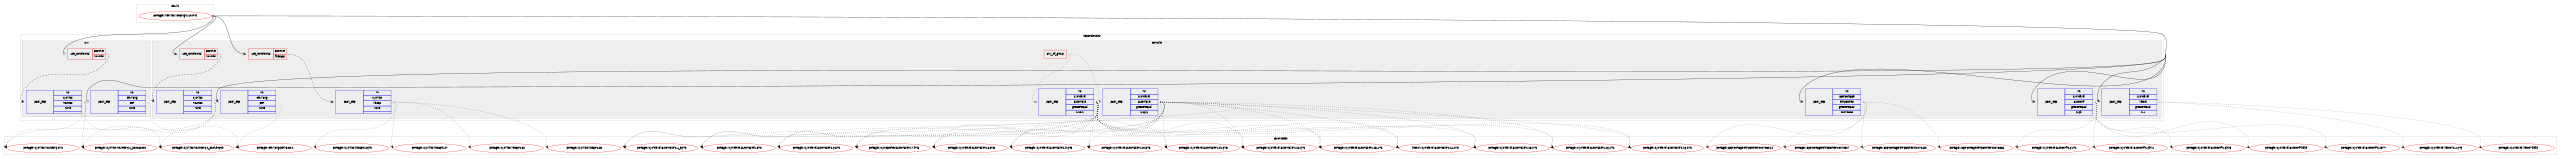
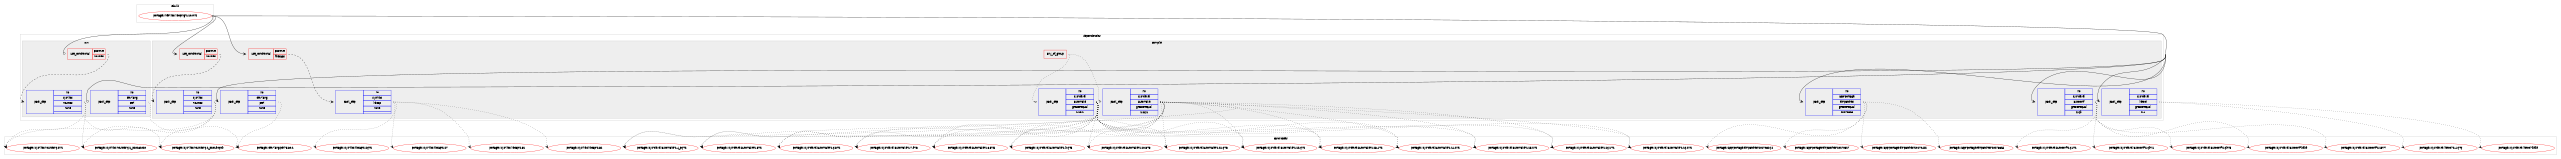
node "portage://sys-patches/automake-1.7.9-r3": label "portage://sys-patches/automake-1.7.9-r3" -> "portage://sys-devel/automake-1.7.9-r3"
node "libtool://sys-devel/automake-1.14.1-r2": label "libtool://sys-devel/automake-1.14.1-r2" -> "portage://sys-devel/automake-1.14.1-r2"
